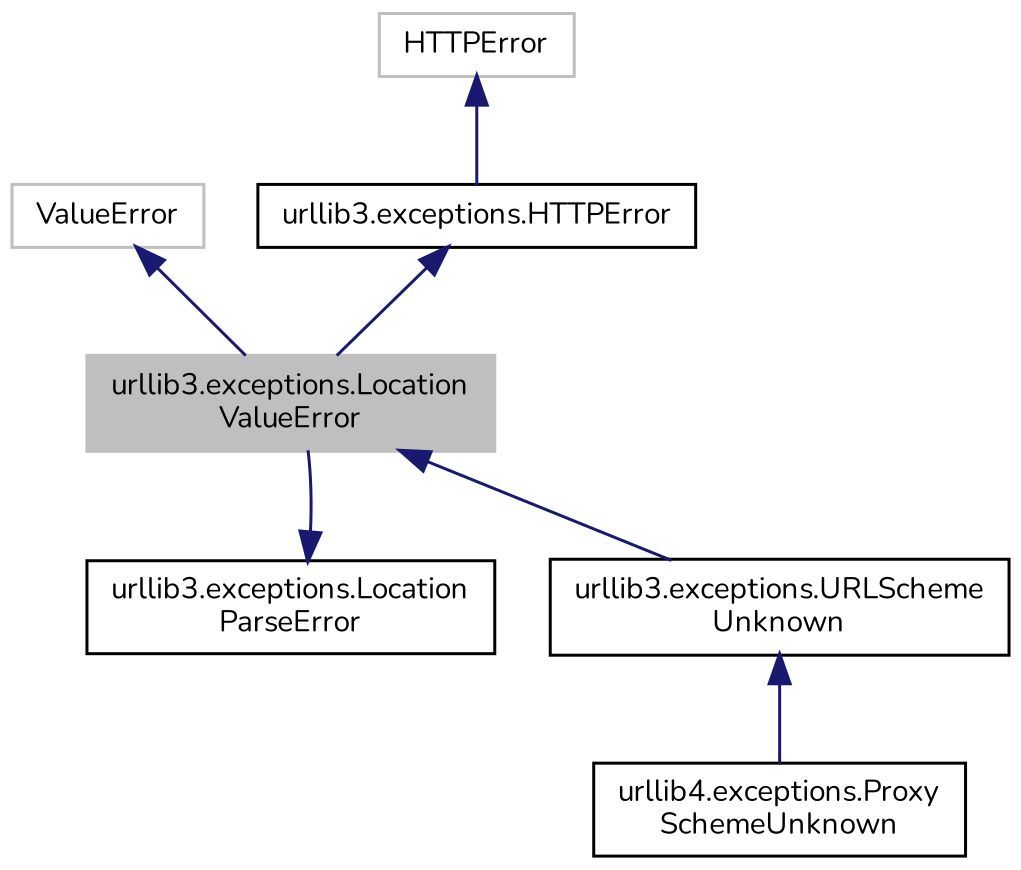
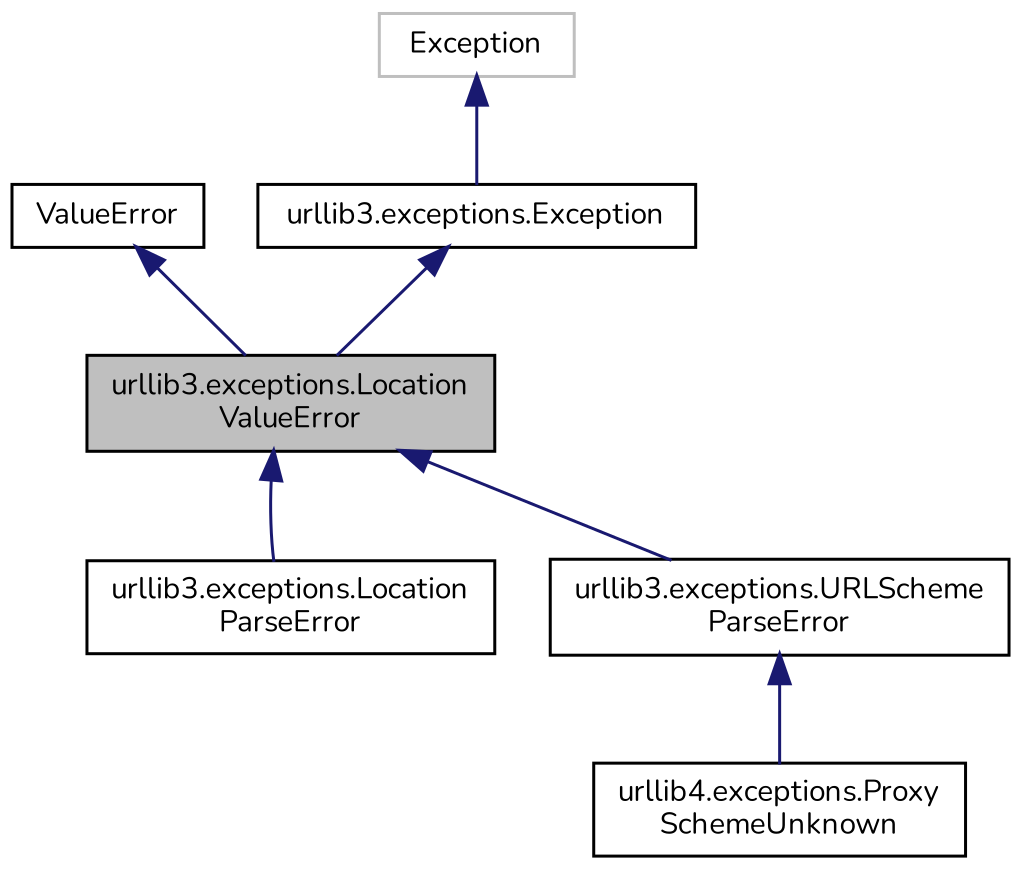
node "HTTPError": label "HTTPError" -> "Exception"
node "ValueError": color grey75 -> black
node "urllib3.exceptions.HTTPError": label "urllib3.exceptions.HTTPError" -> "urllib3.exceptions.Exception"
node "urllib3.exceptions.Location ValueError": color grey75 -> black
edge "urllib3.exceptions.Location ValueError" -> "urllib3.exceptions.Location ParseError": reversed
node "urllib3.exceptions.URLScheme Unknown": label "urllib3.exceptions.URLScheme Unknown" -> "urllib3.exceptions.URLScheme ParseError"
